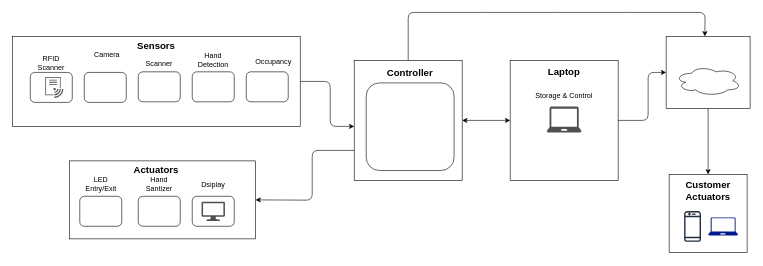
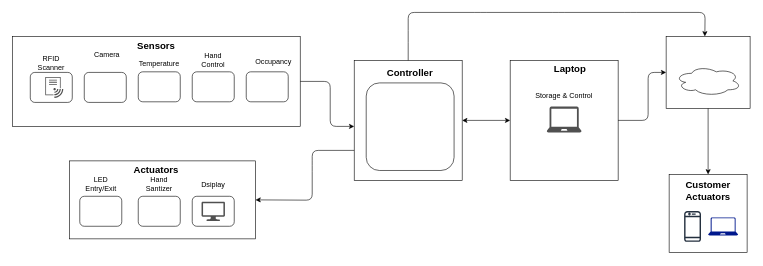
node "Hand Detection": label "Hand Detection" -> "Hand Control"
node "Scanner": label "Scanner" -> "Temperature"
node "Laptop": moved (564, 71) -> (570, 68)
